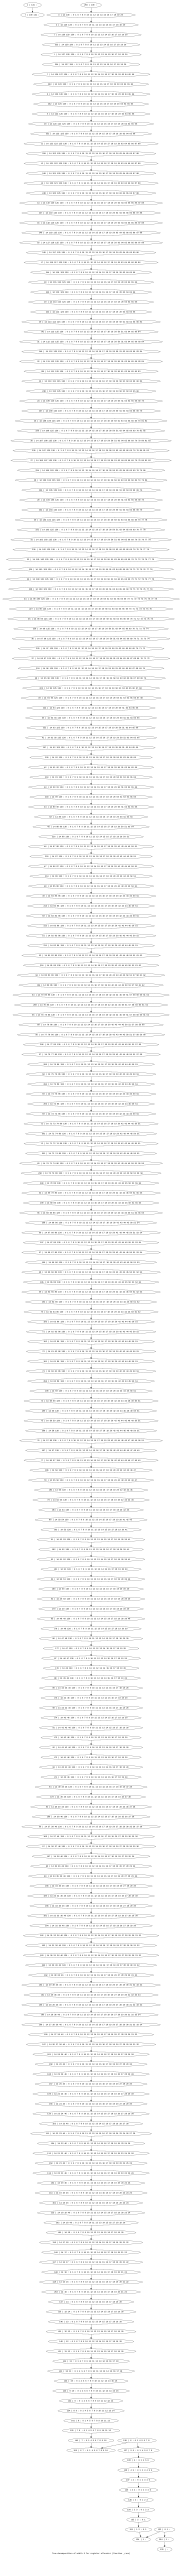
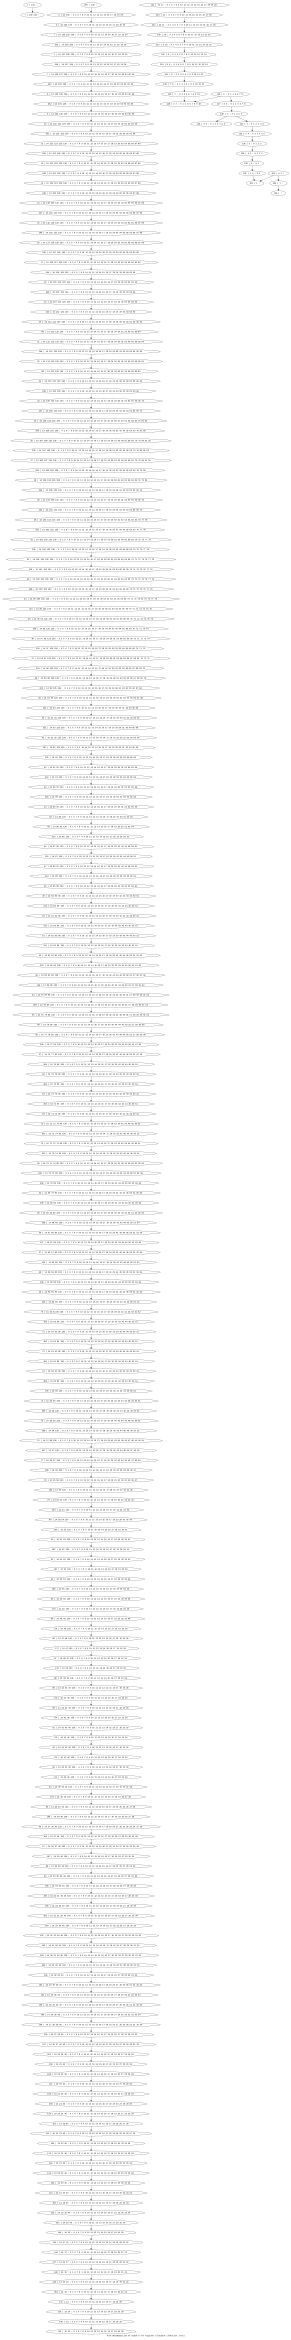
node "145 | 12 : 0 1 6 7 8 9 10 11 12 13 14 15 16 17 18 19 20": removed
edge "128 | 4 5 : 0 1 2 3 4 5 6" -> "137 | 4 : 0 1 2 3 4 5": now "138 | 5 : 0 1 4 5 6" -> "137 | 4 : 0 1 2 3 4 5"
